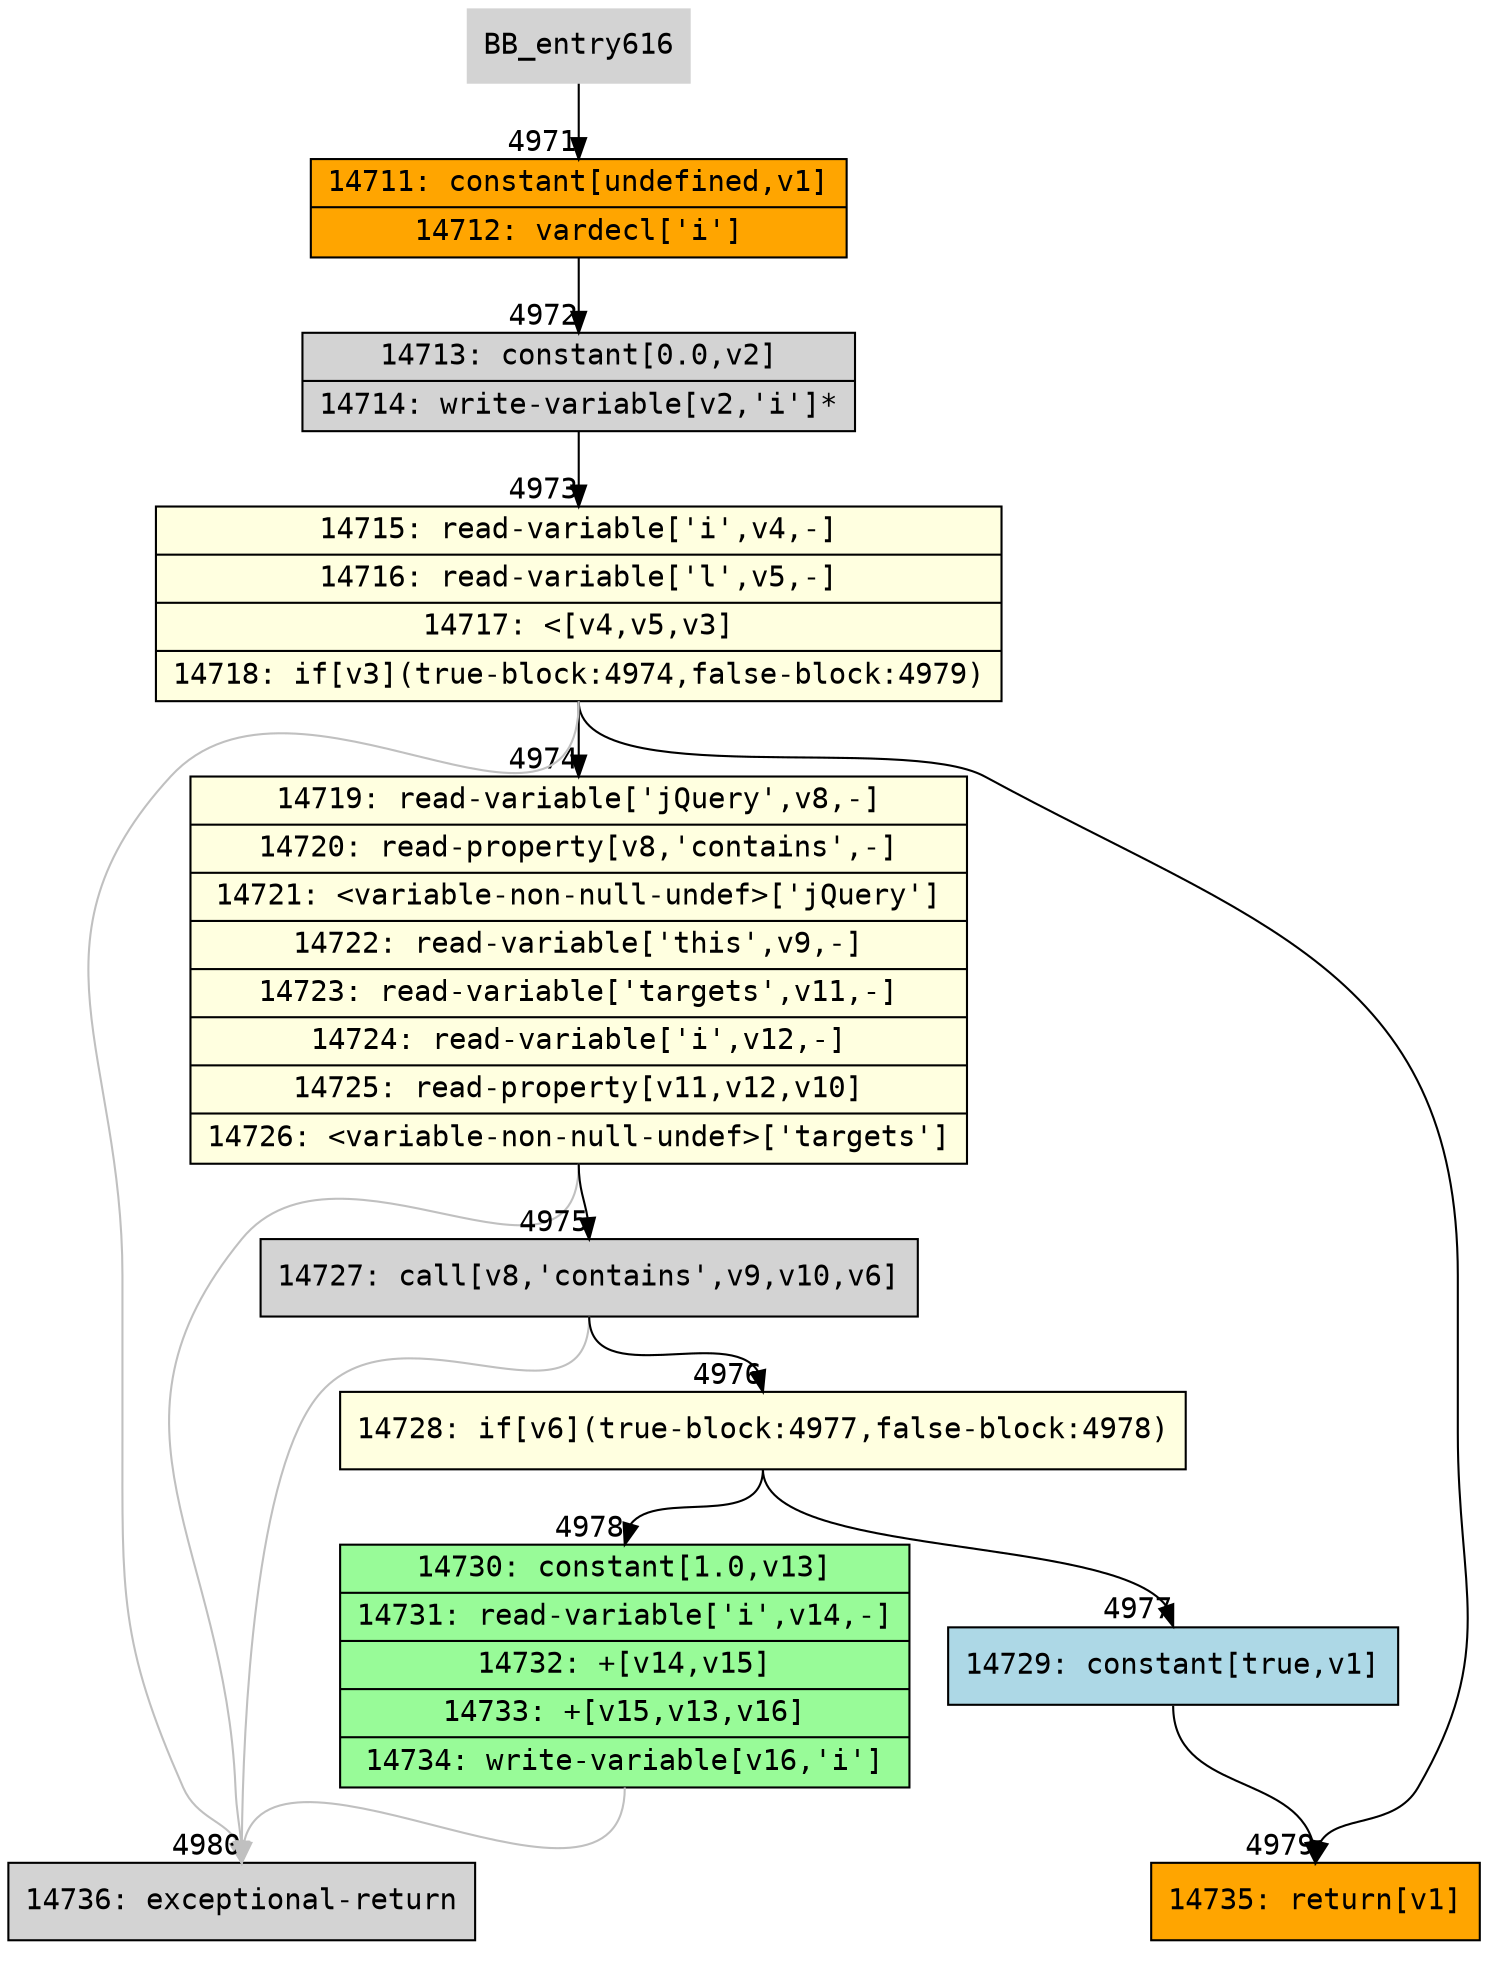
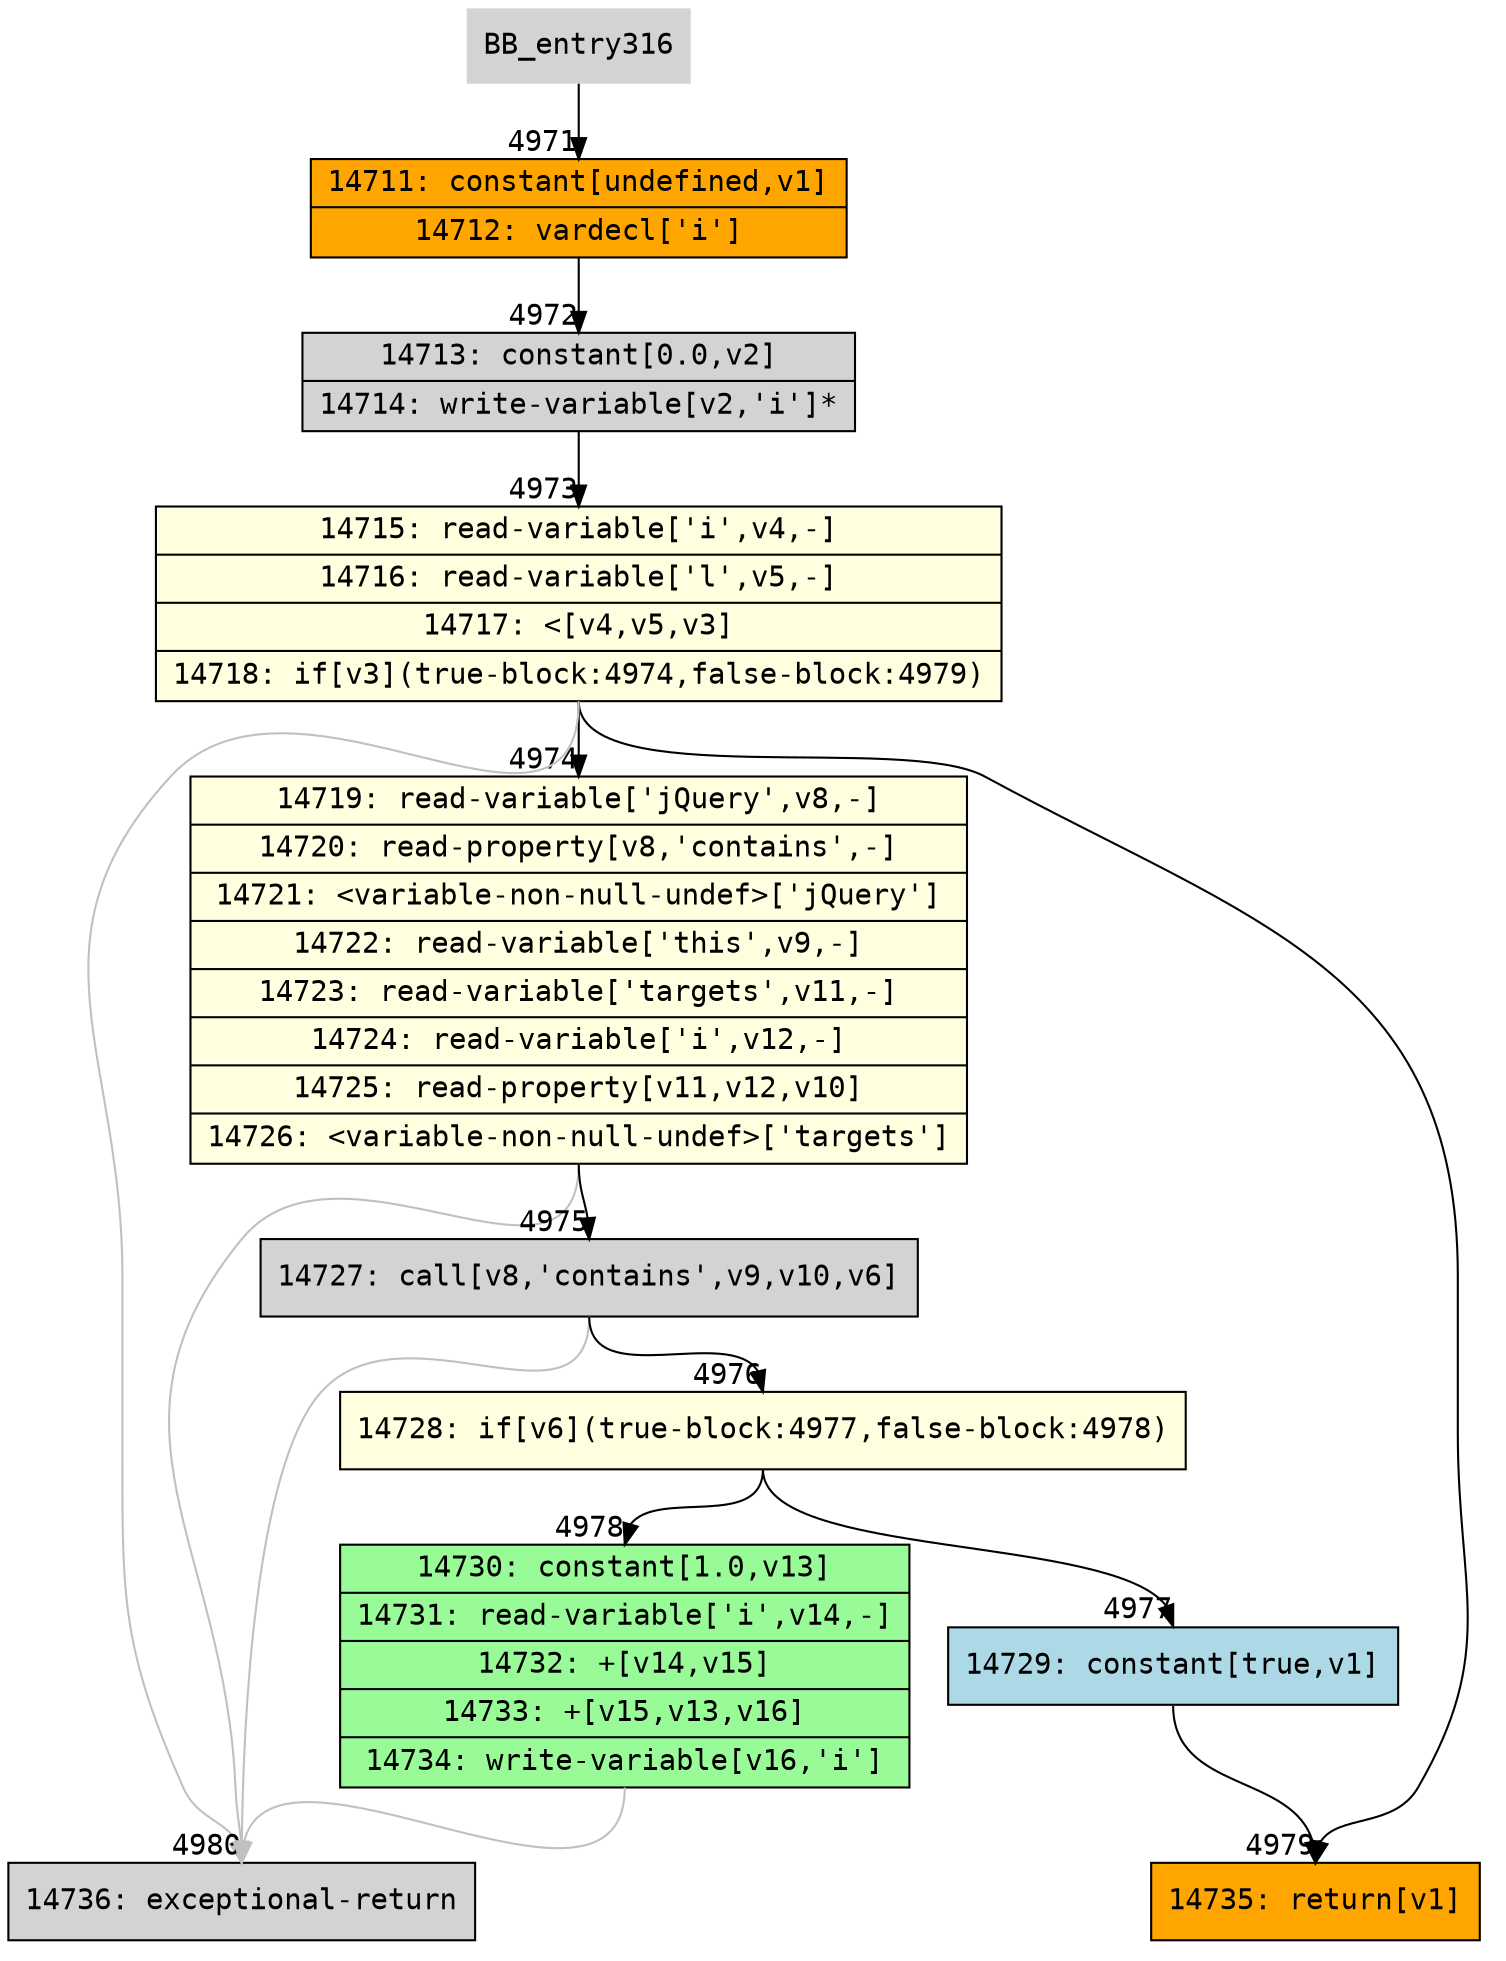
node "BB_entry616": label "BB_entry616" -> "BB_entry316"
